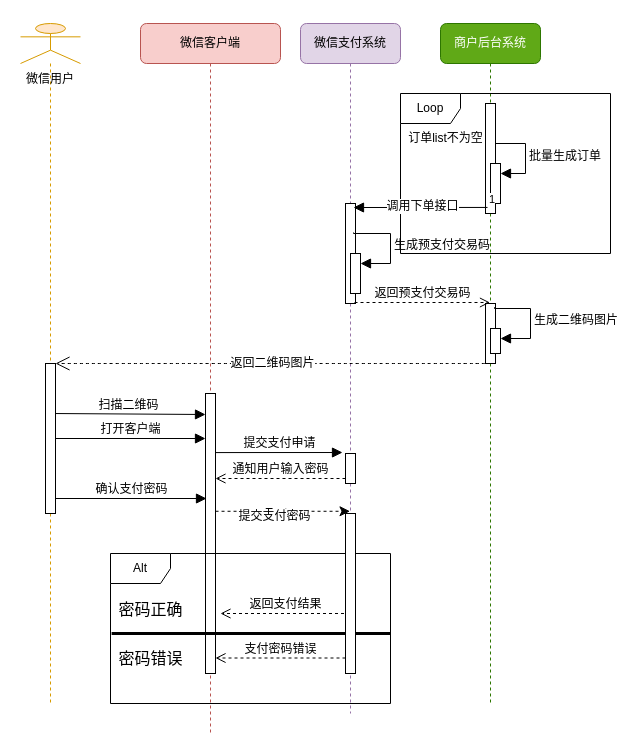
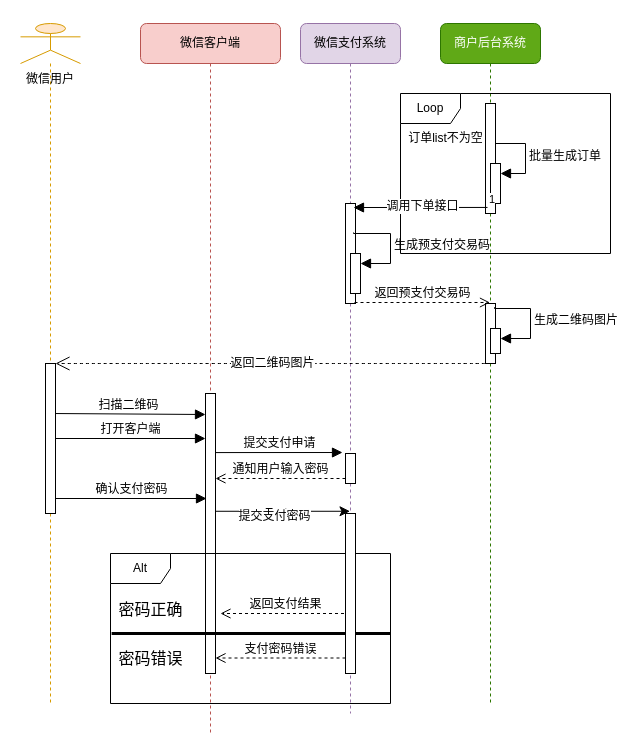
edge "微信客户端" -> "微信支付系统": style dashed -> solid
